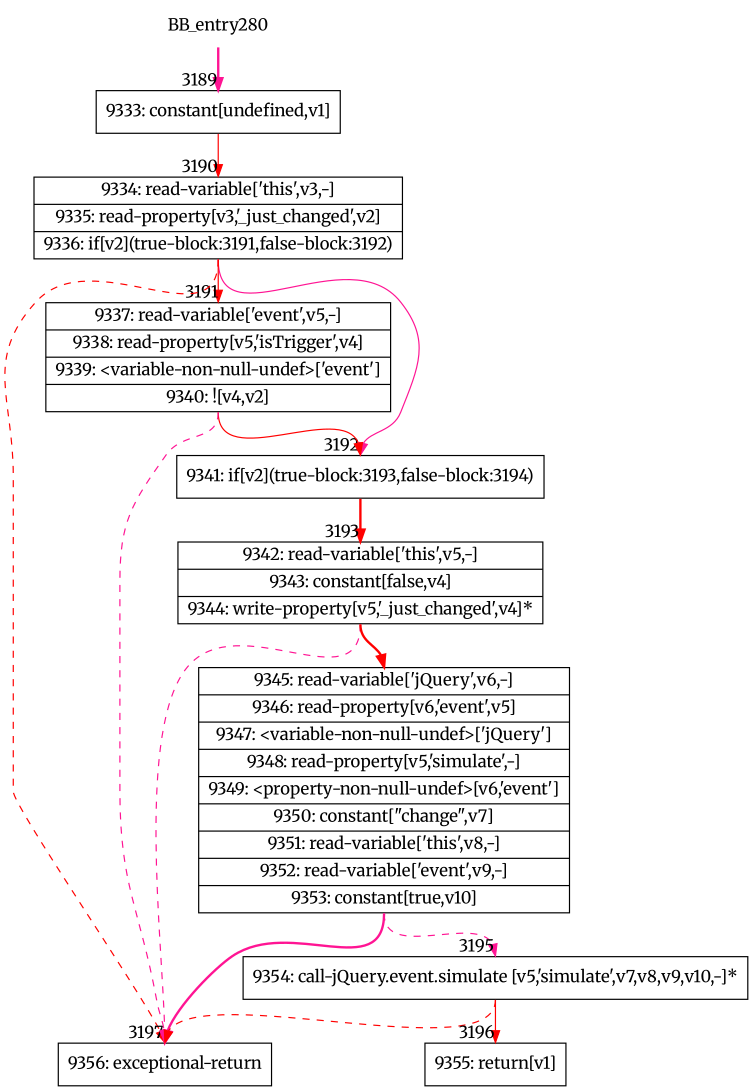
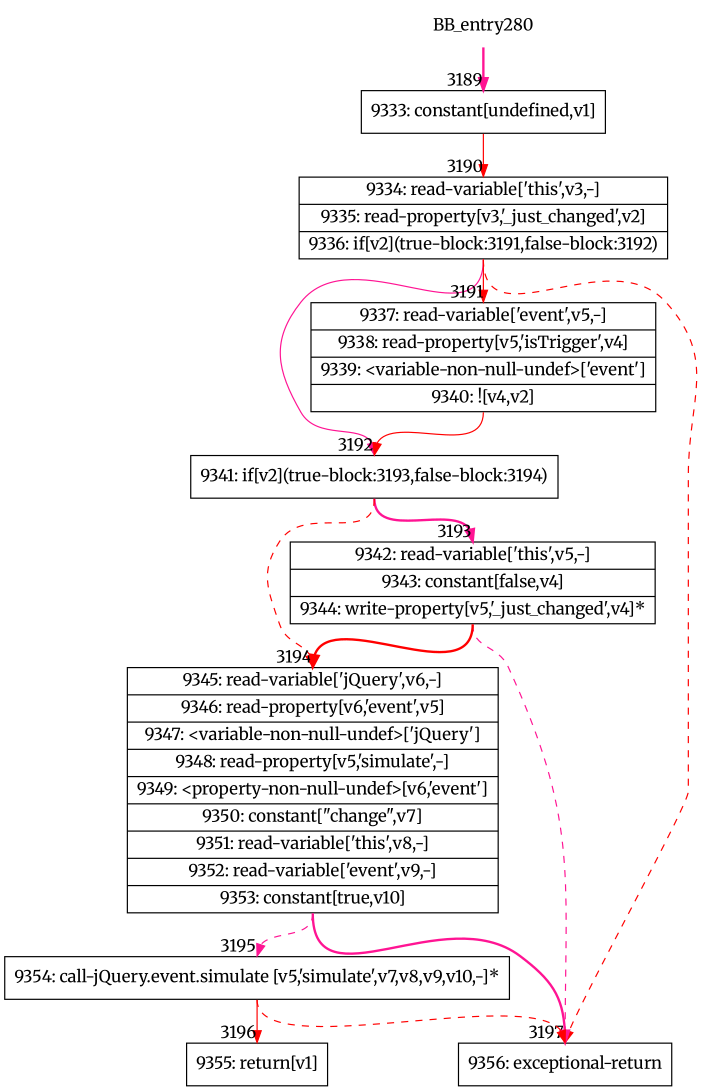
edge "9341: if[v2](true-block:3193,false-block:3194)" -> "9342: read-variable['this',v5,-]": color red -> deeppink
edge "9341: if[v2](true-block:3193,false-block:3194)" -> "9345: read-variable['jQuery',v6,-]": added
edge "9337: read-variable['event',v5,-]" -> "9356: exceptional-return": removed
